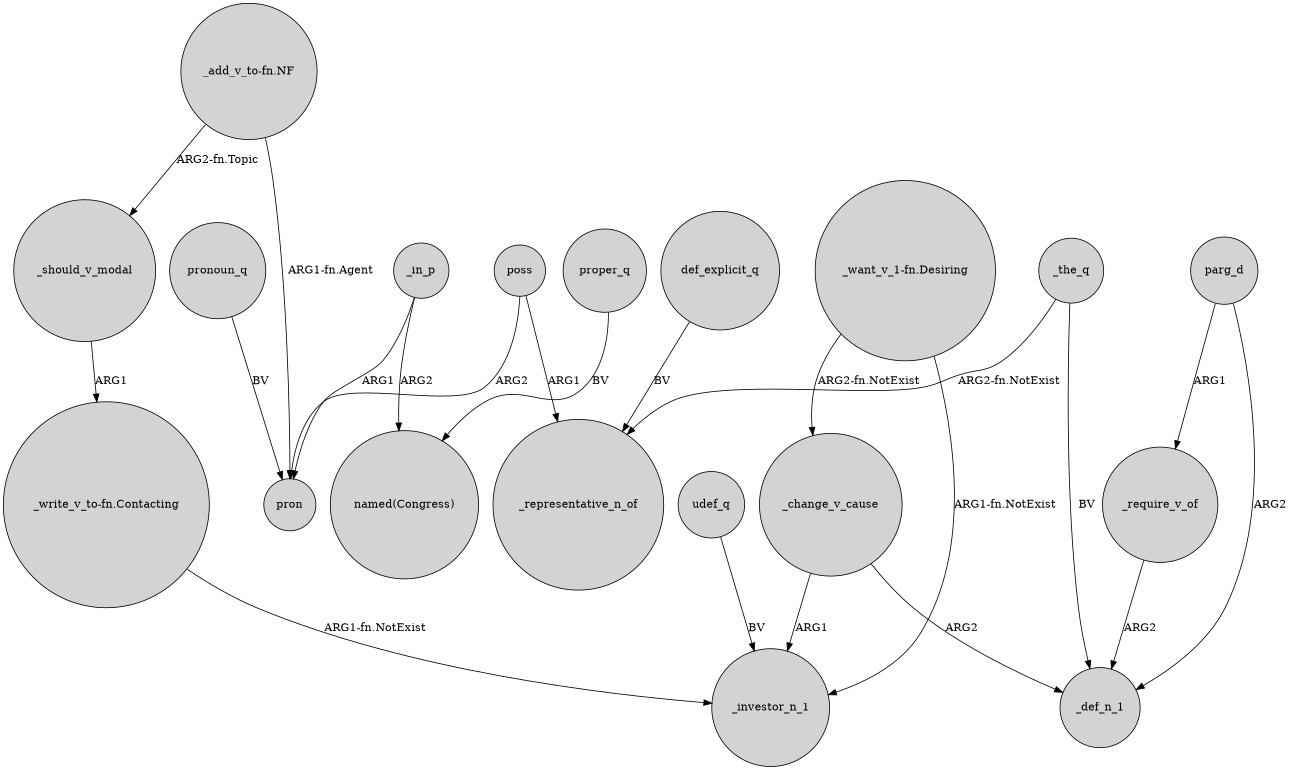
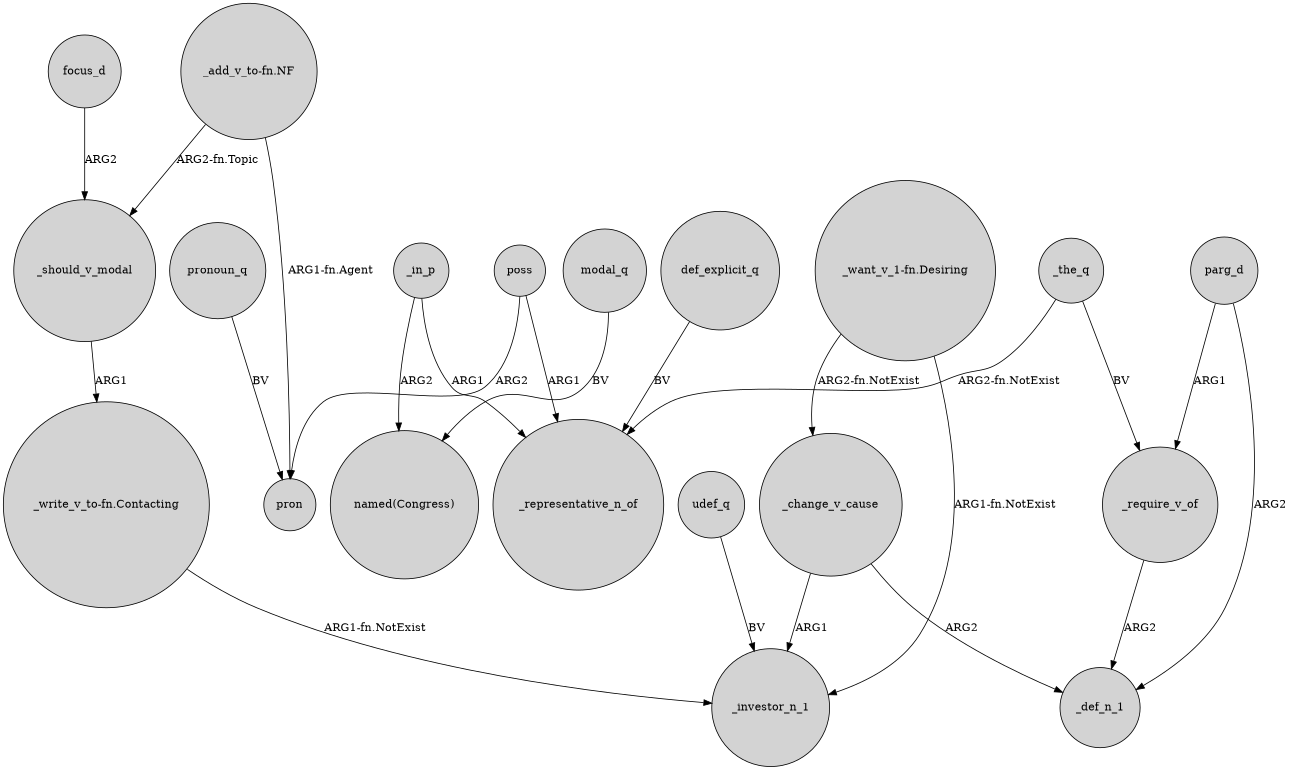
node "focus_d": added
node "proper_q": label "proper_q" -> "modal_q"
edge "_in_p" -> "pron": now "_in_p" -> "_representative_n_of"
edge "_the_q" -> "_def_n_1": now "_the_q" -> "_require_v_of"
